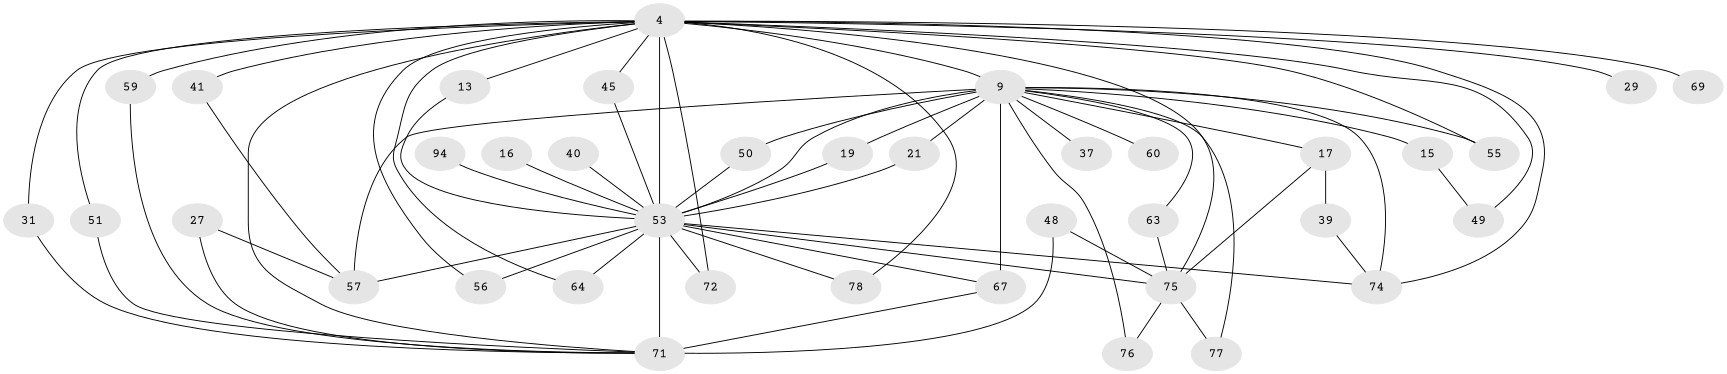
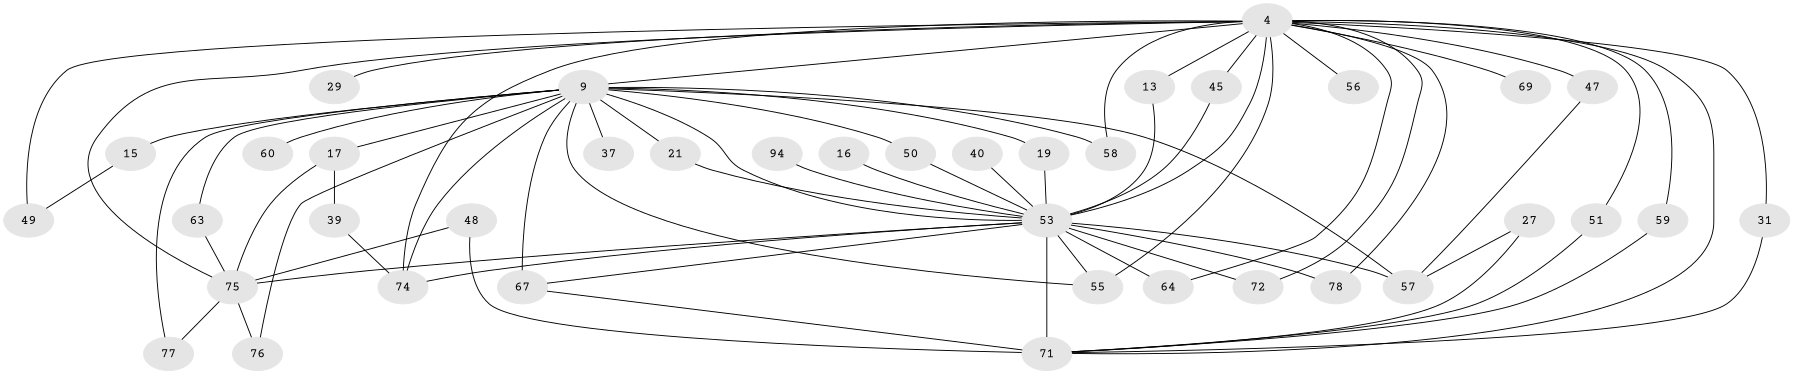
node "41": label "41" -> "47"
node "58": added
edge "53" -- "56": now "53" -- "55"
